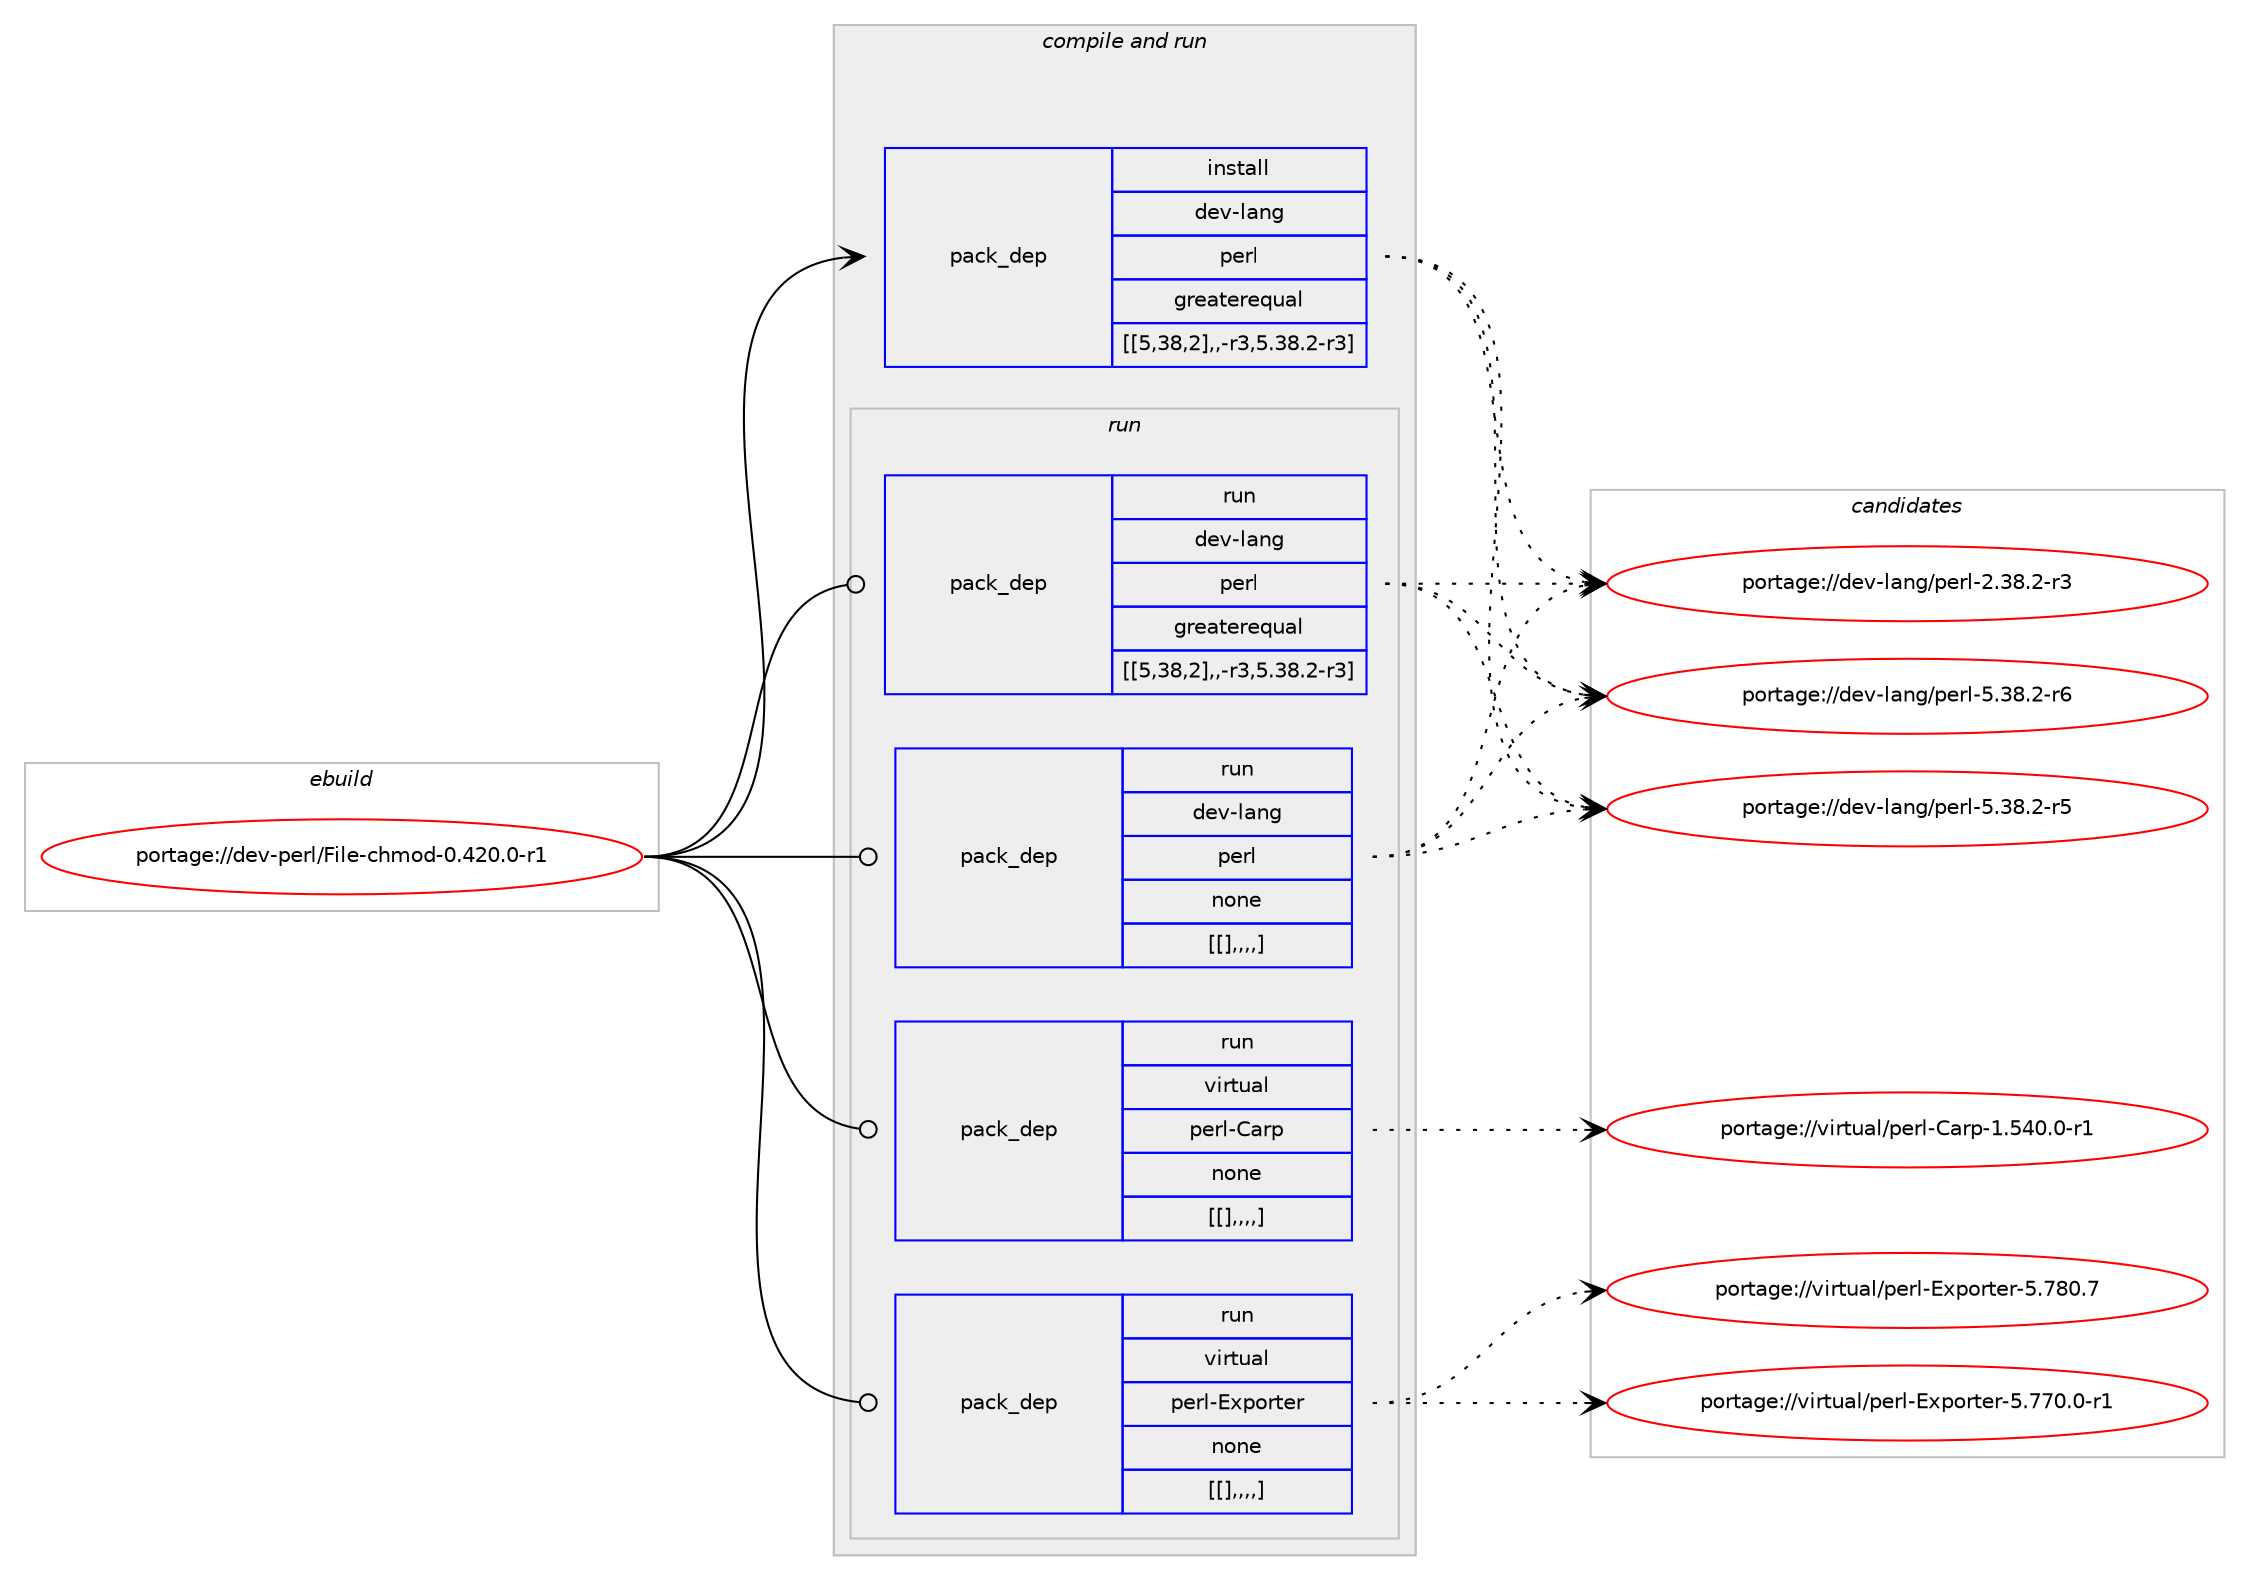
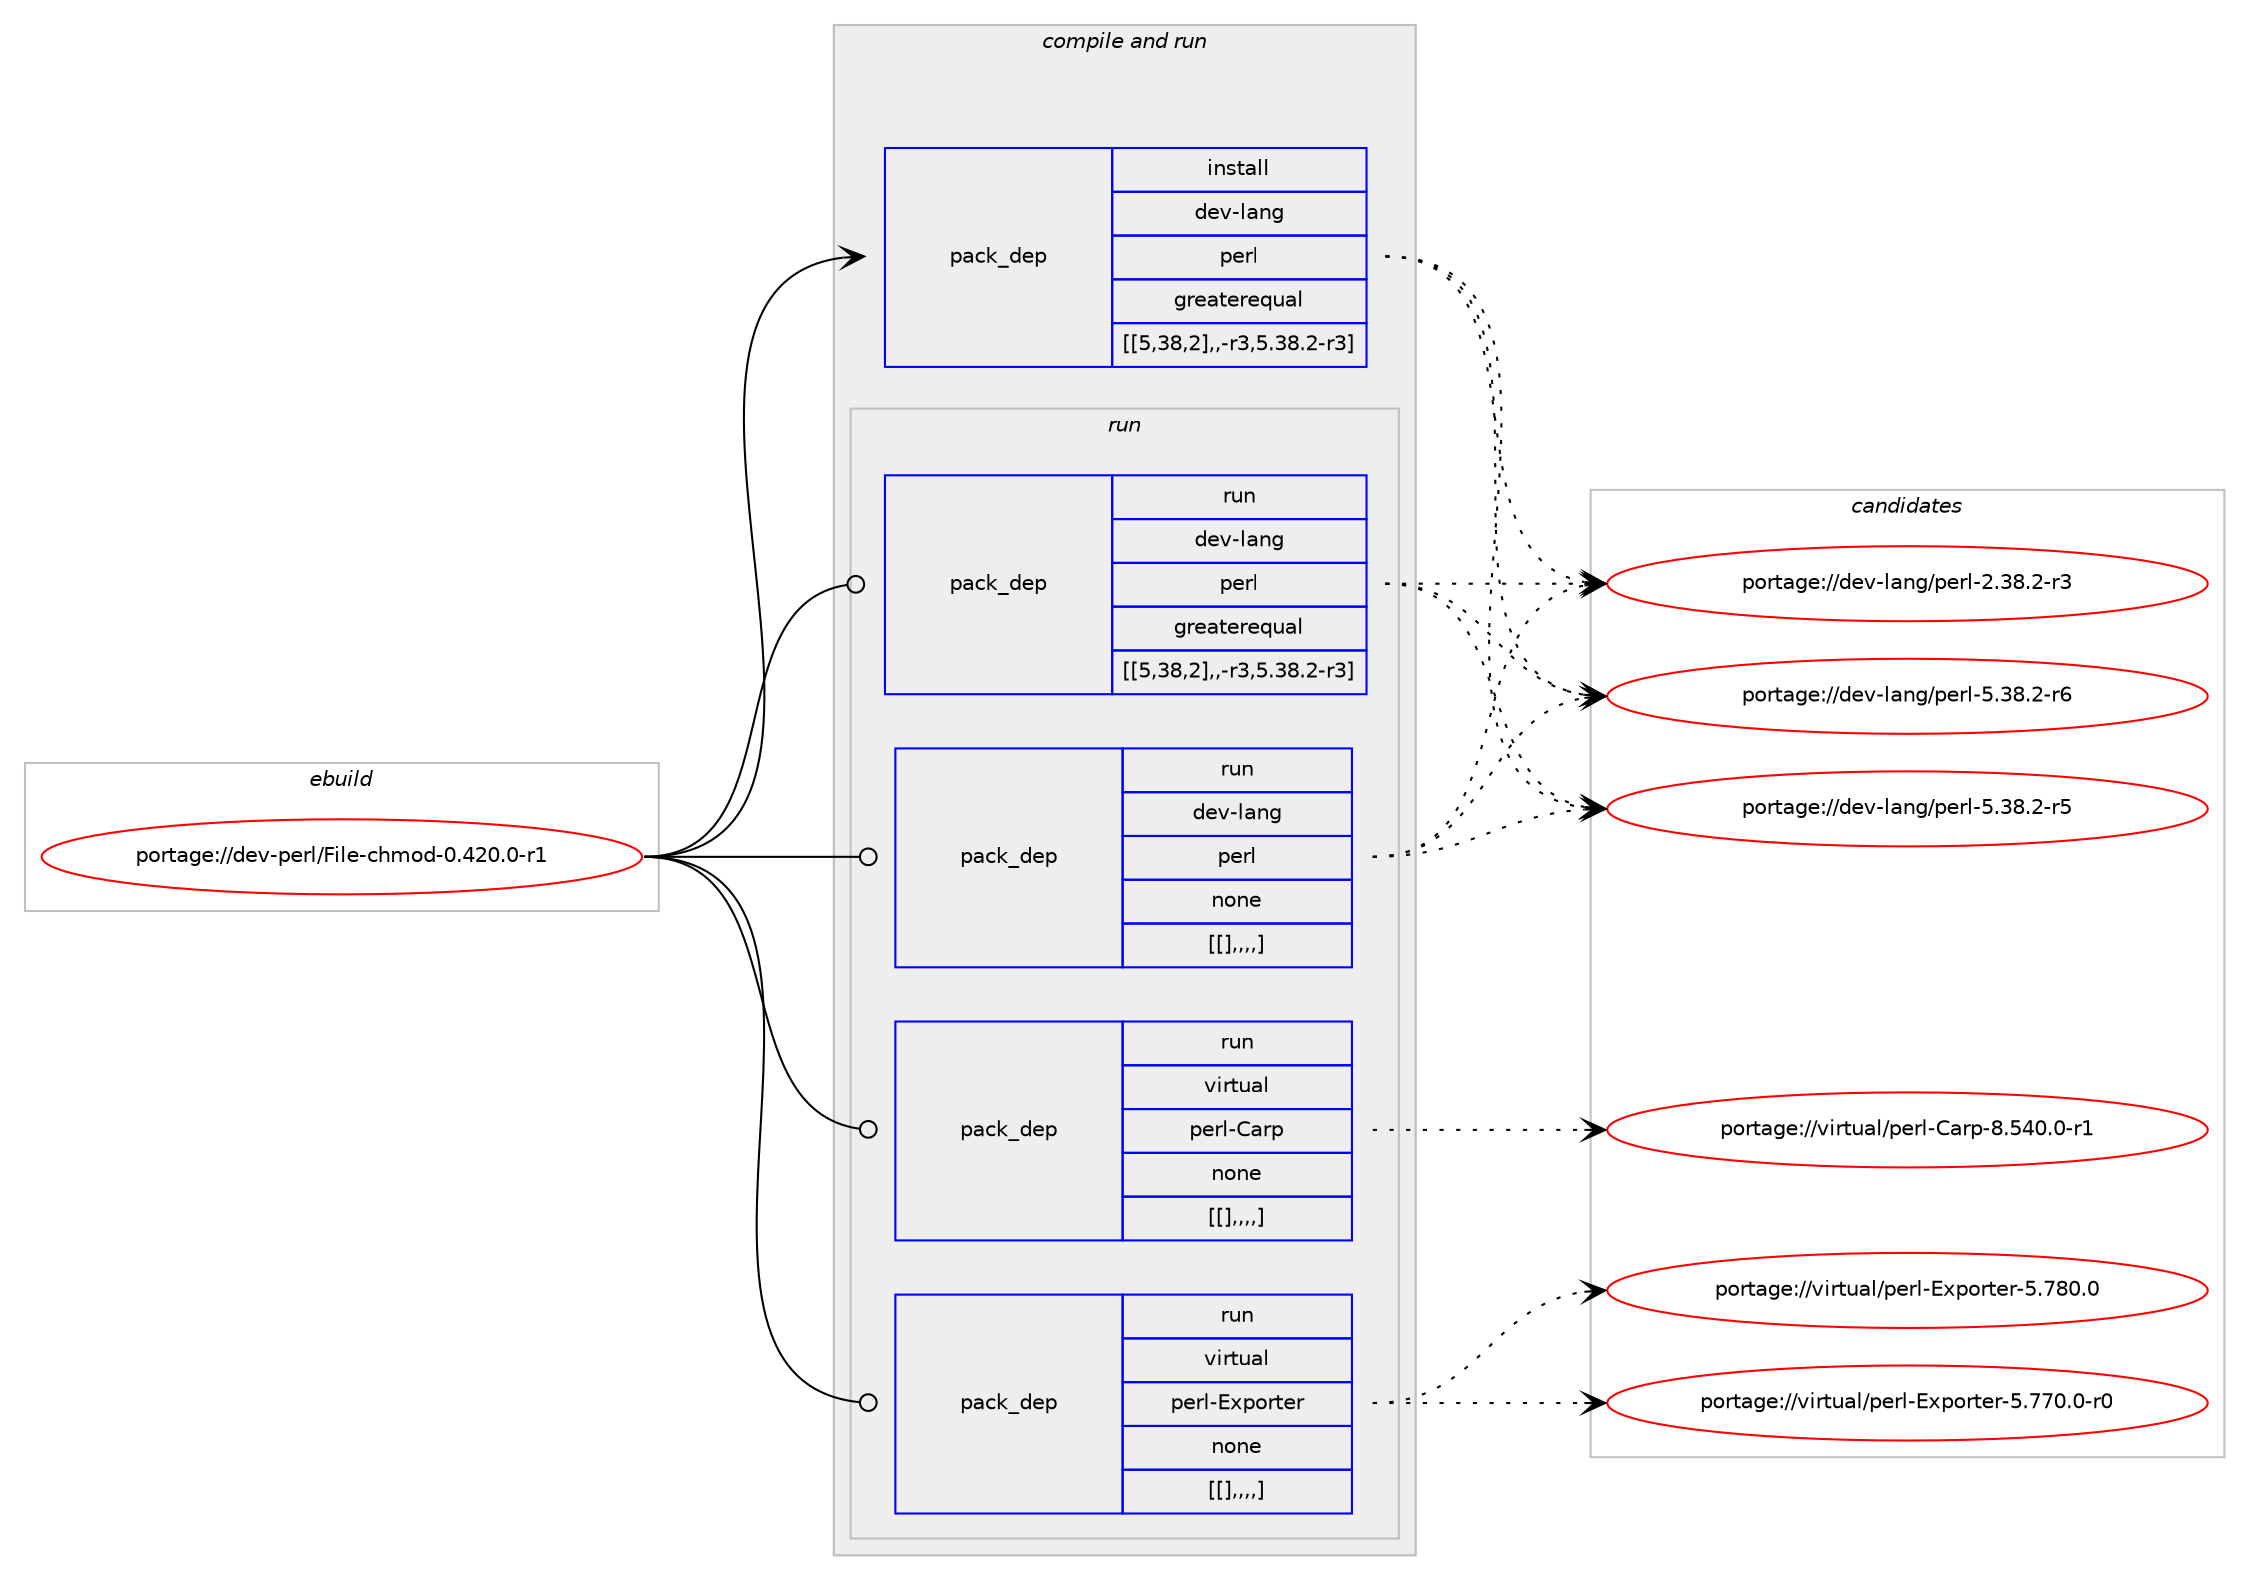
node "portage://virtual/perl-Carp-1.540.0-r1": label "portage://virtual/perl-Carp-1.540.0-r1" -> "portage://virtual/perl-Carp-8.540.0-r1"
node "portage://virtual/perl-Exporter-5.780.7": label "portage://virtual/perl-Exporter-5.780.7" -> "portage://virtual/perl-Exporter-5.780.0"
node "portage://virtual/perl-Exporter-5.770.0-r1": label "portage://virtual/perl-Exporter-5.770.0-r1" -> "portage://virtual/perl-Exporter-5.770.0-r0"
